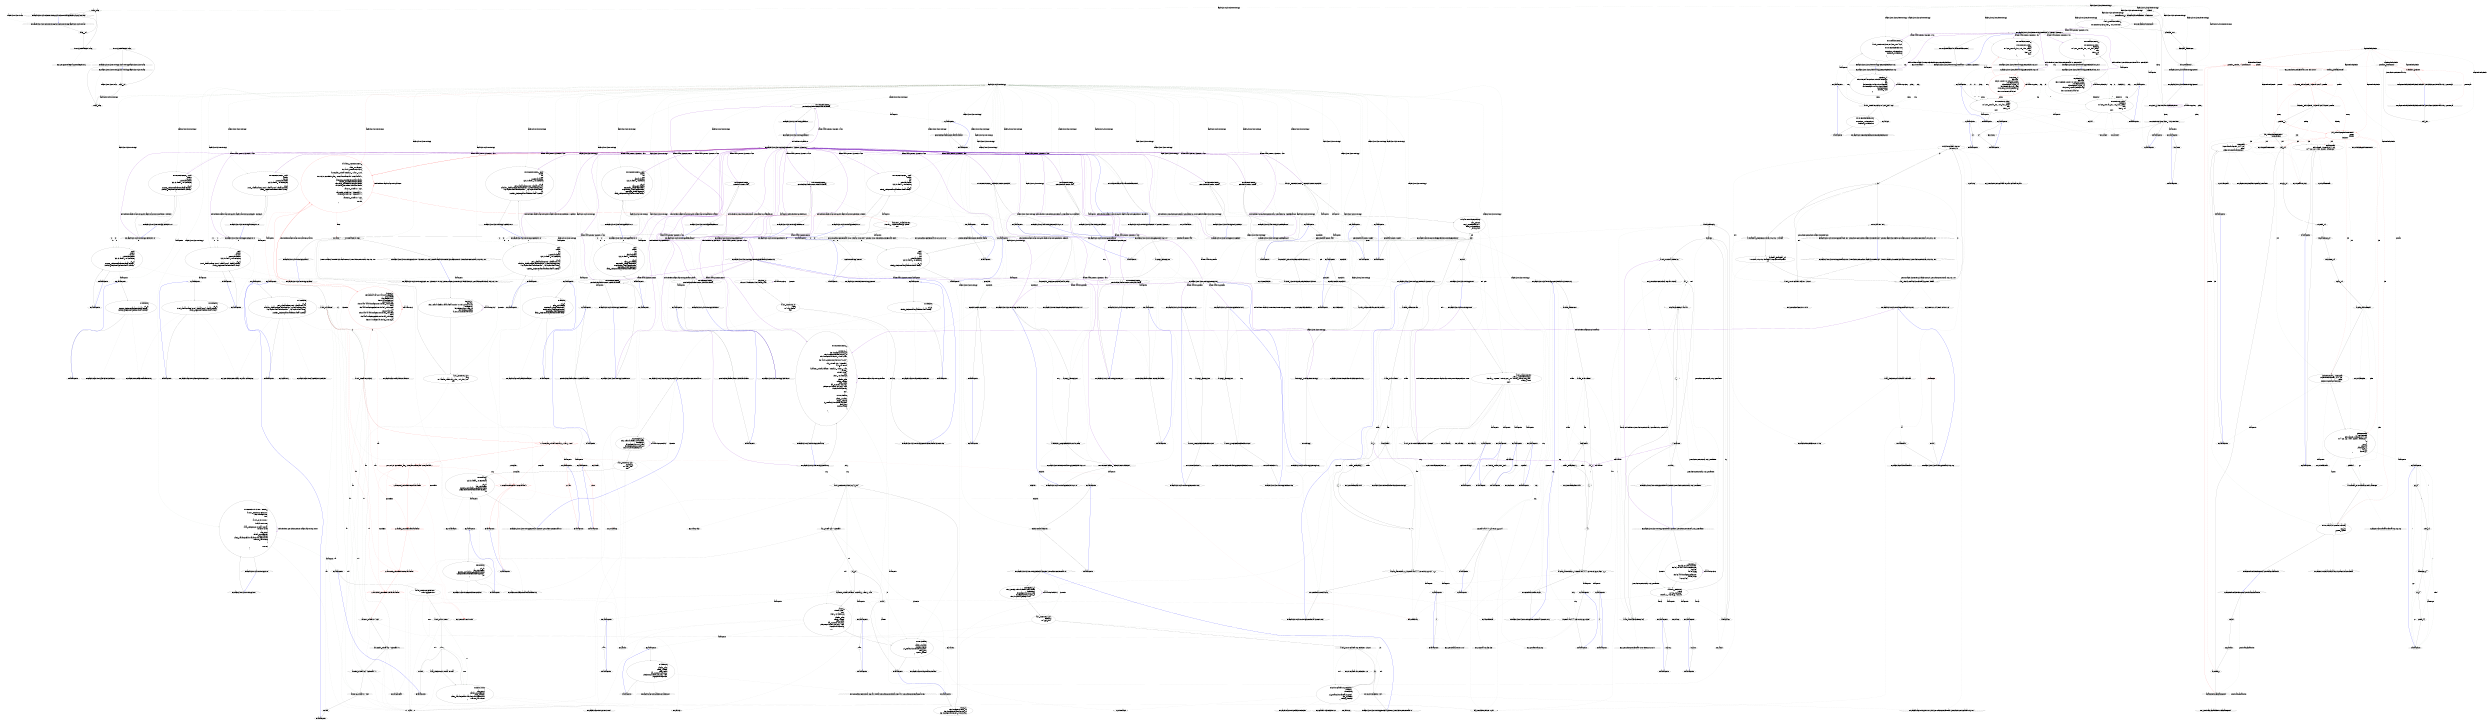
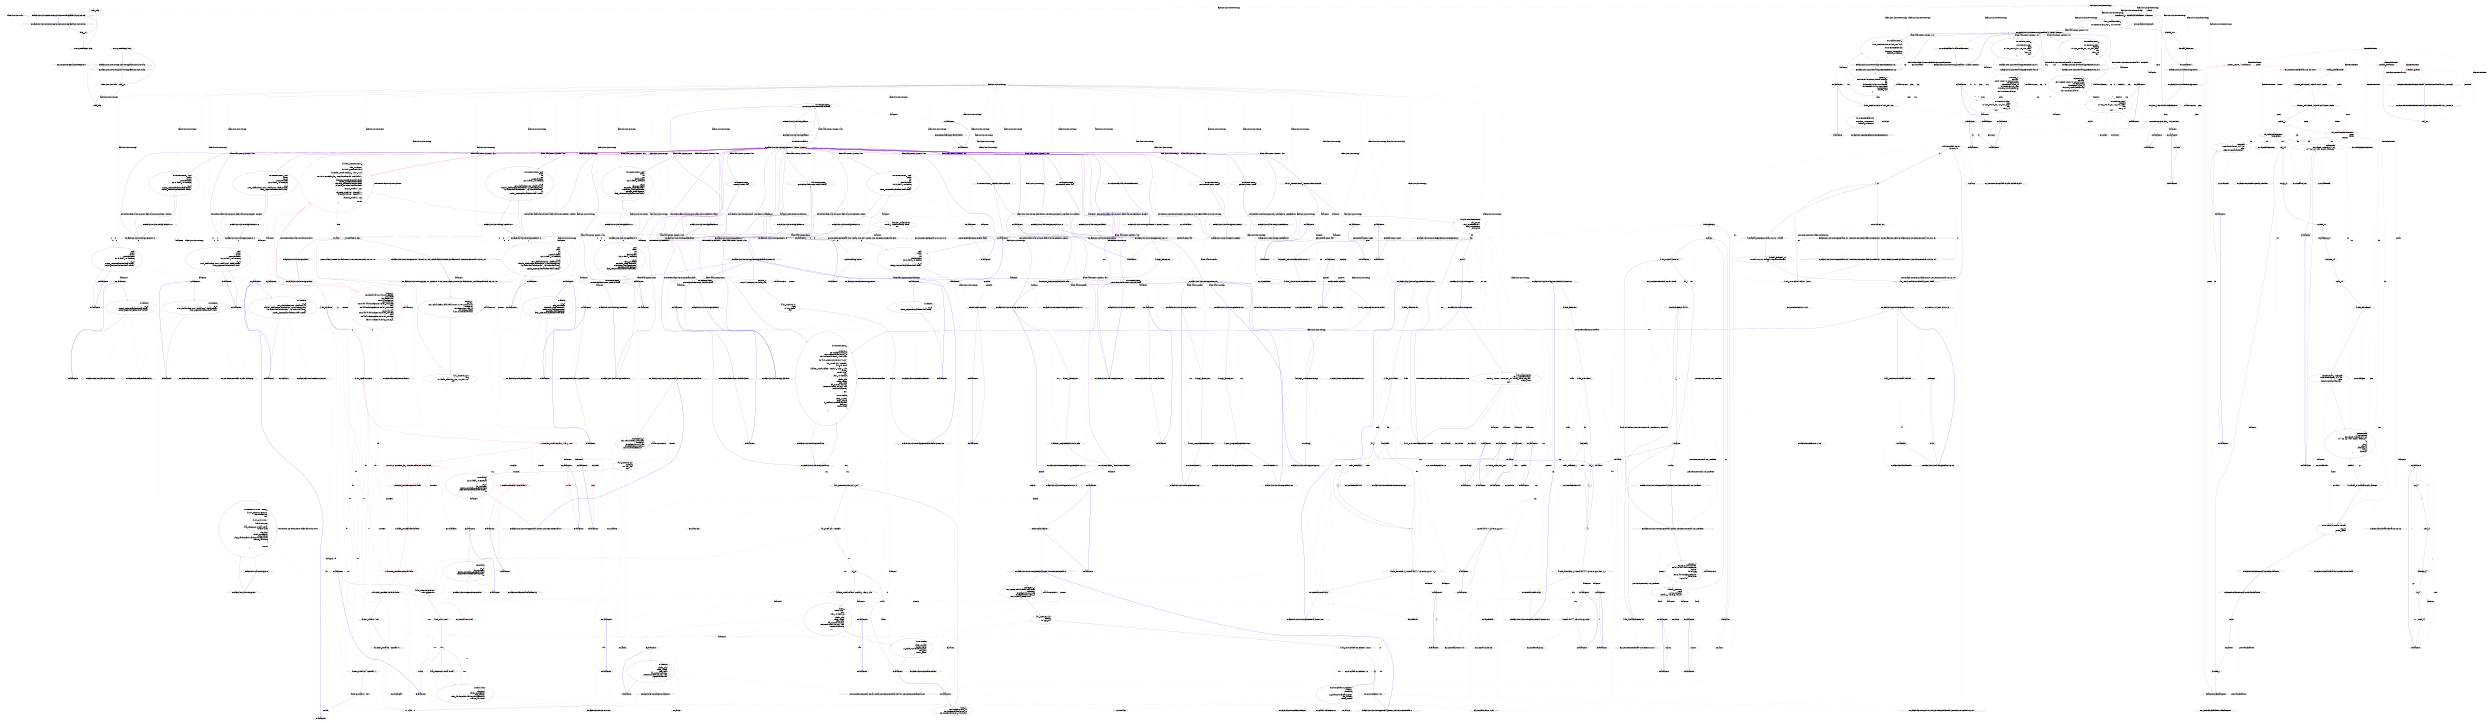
node "Entry Unk.Flush": added
